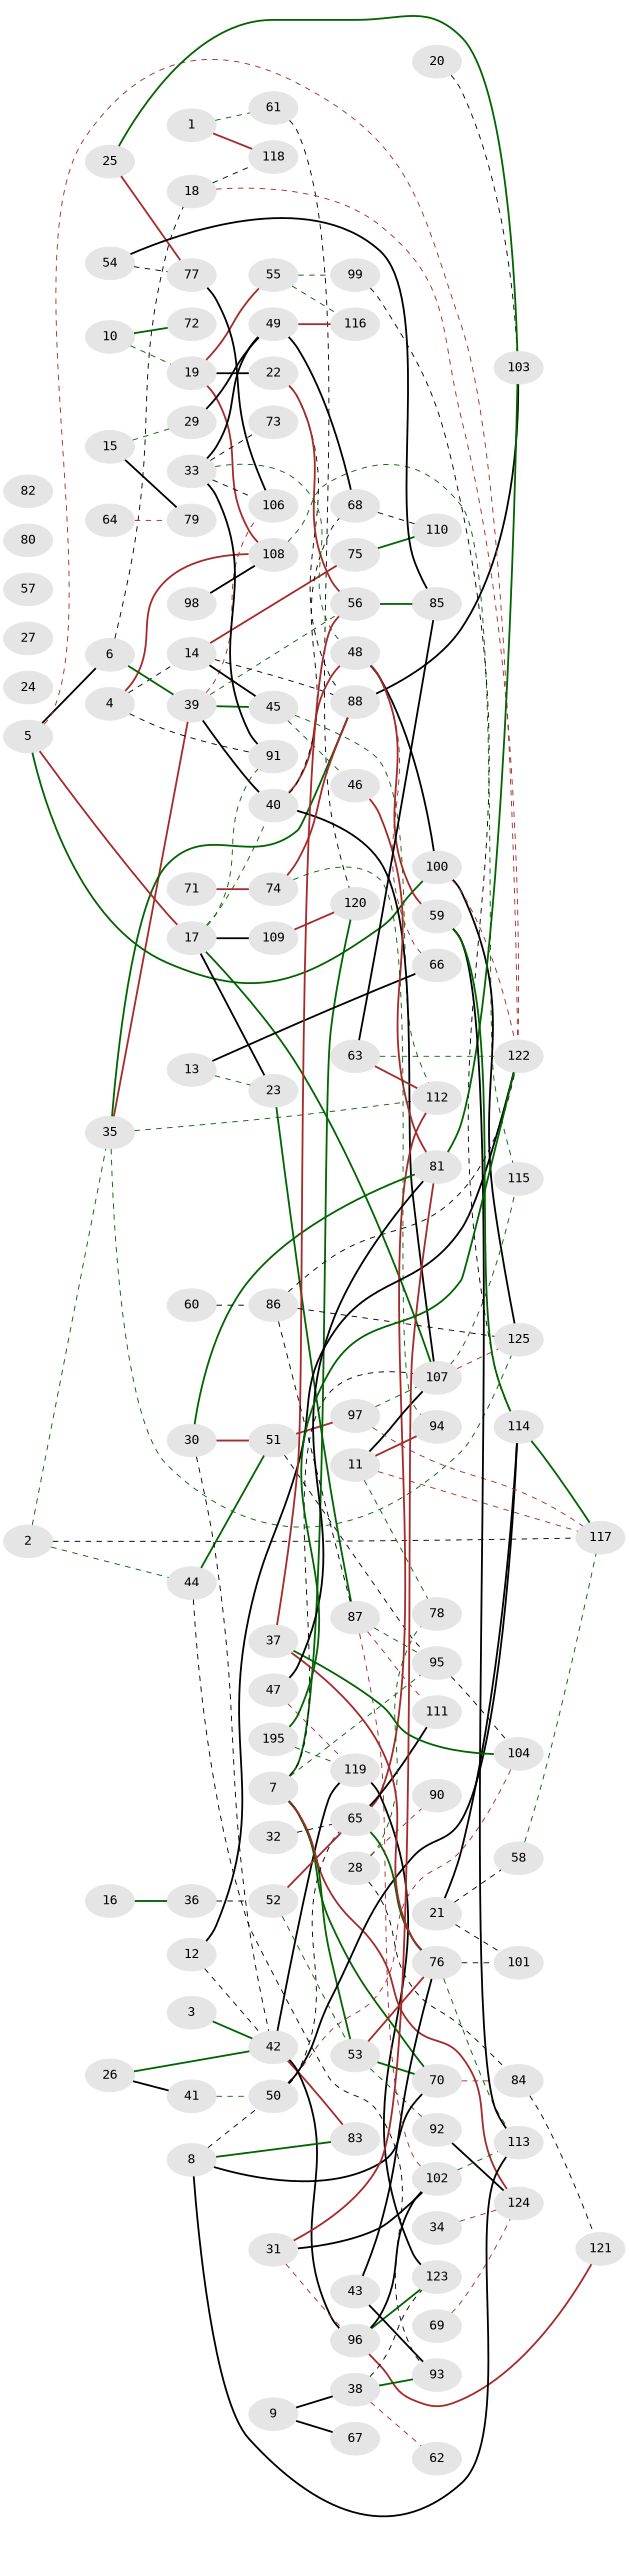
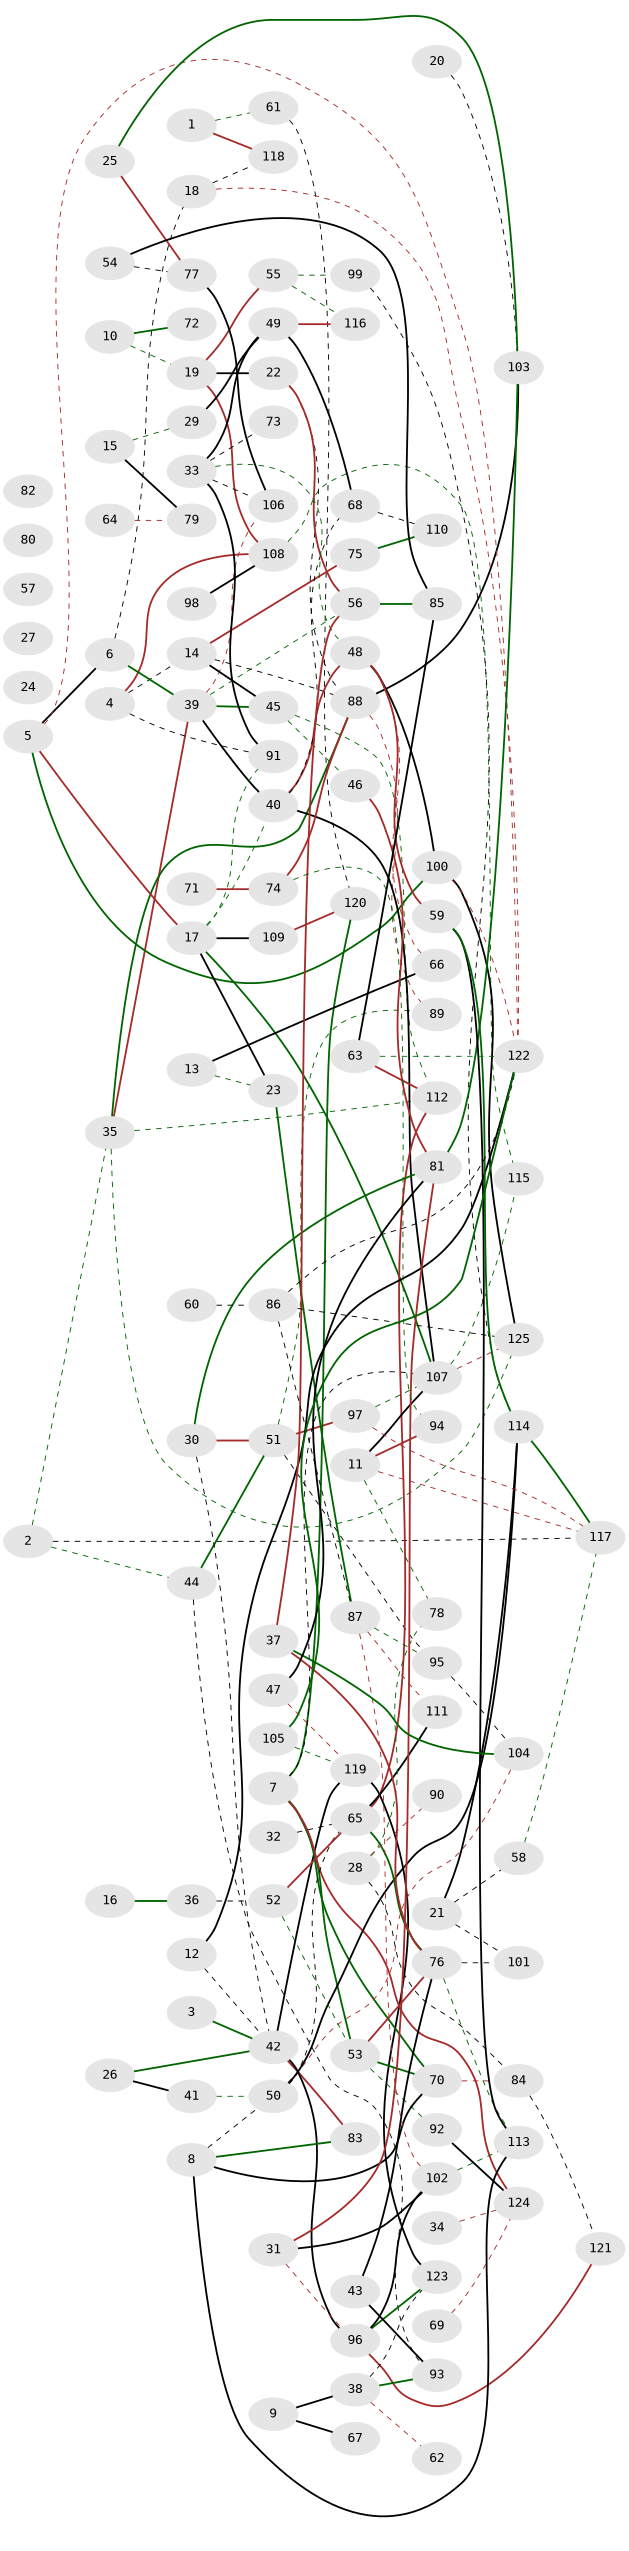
node "89": added
edge "95" -- "7": removed
node "195": label "195" -> "105"
